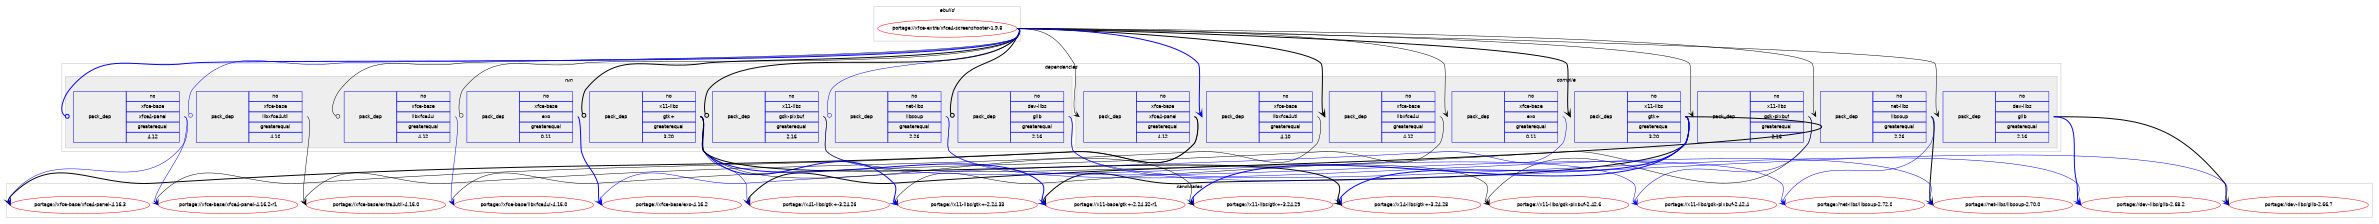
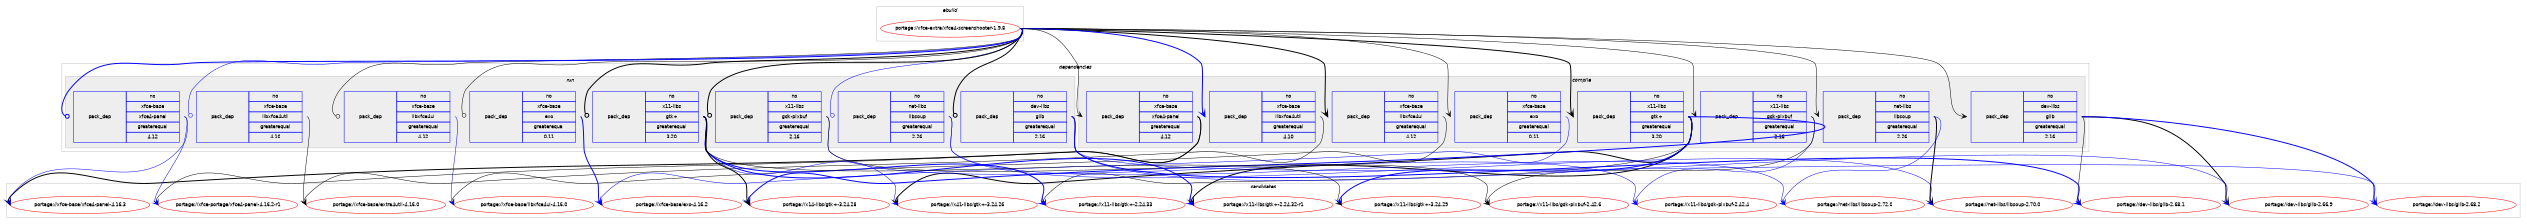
node "portage://xfce-base/xfce4-panel-4.16.2-r1": label "portage://xfce-base/xfce4-panel-4.16.2-r1" -> "portage://xfce-portage/xfce4-panel-4.16.2-r1"
node "portage://x11-base/gtk+-2.24.32-r1": label "portage://x11-base/gtk+-2.24.32-r1" -> "portage://x11-libs/gtk+-2.24.32-r1"
node "portage://dev-libs/glib-2.68.1": added
node "portage://dev-libs/glib-2.66.7": label "portage://dev-libs/glib-2.66.7" -> "portage://dev-libs/glib-2.66.9"
